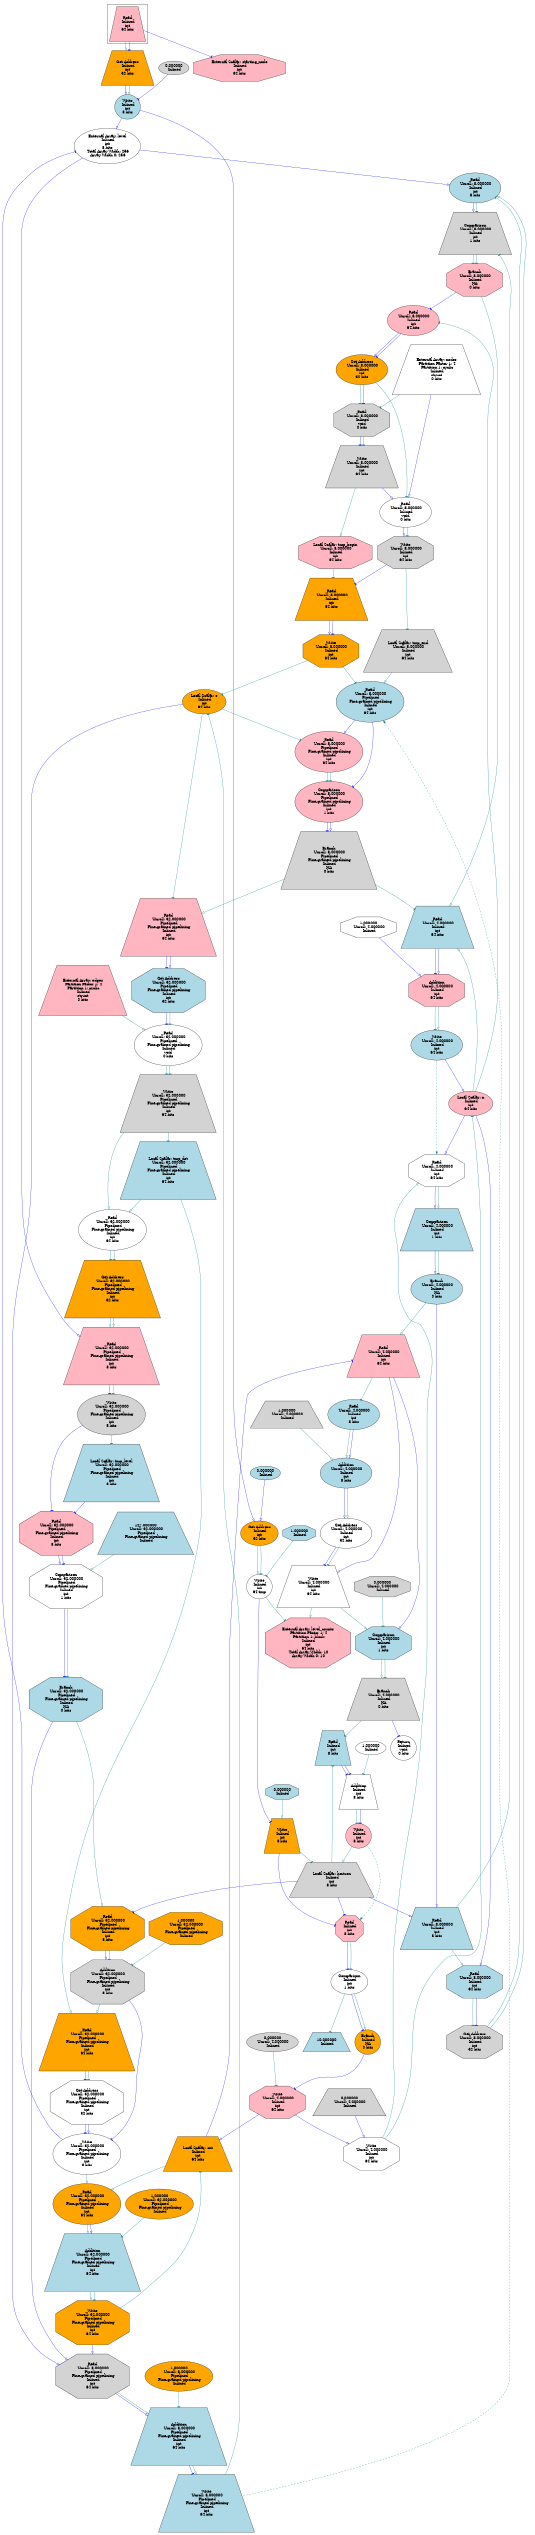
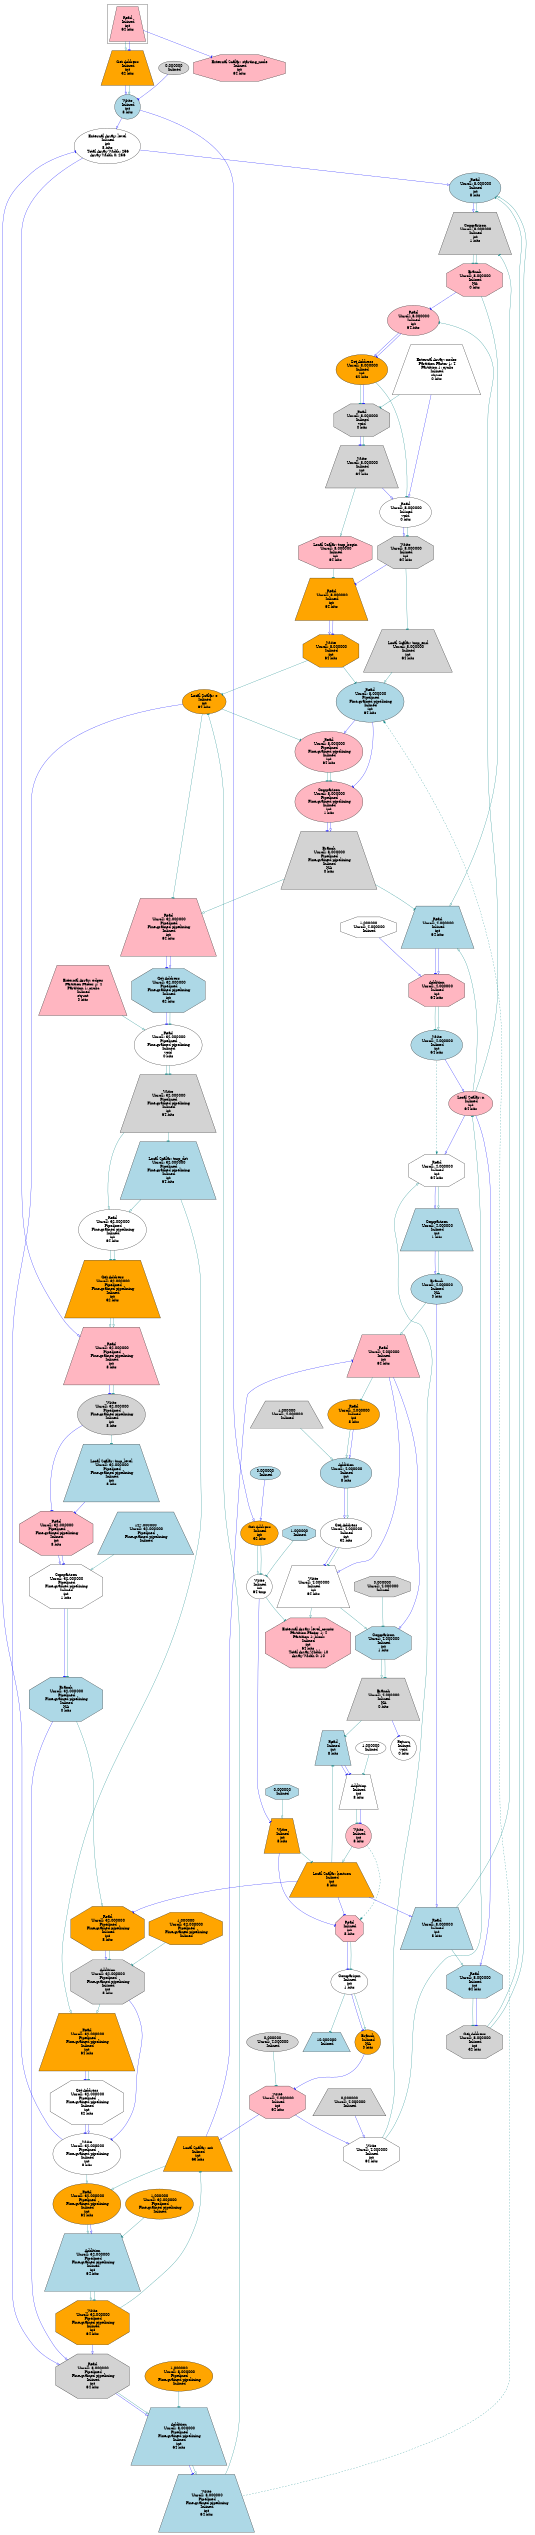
node "Read Unroll: 4.000000 Inlined int 8 bits": fillcolor lightblue -> orange
node "Local Scalar: horizon Inlined int 8 bits": fillcolor lightgrey -> orange
node "Local Scalar: cnt Inlined int 64 bits": label "Local Scalar: cnt Inlined int 64 bits" -> "Local Scalar: cnt Inlined int 63 bits"
